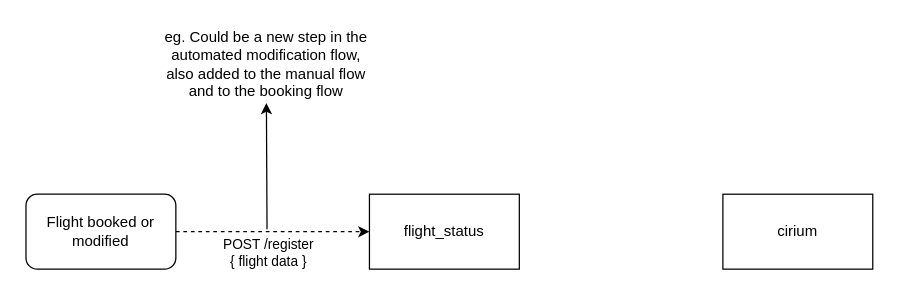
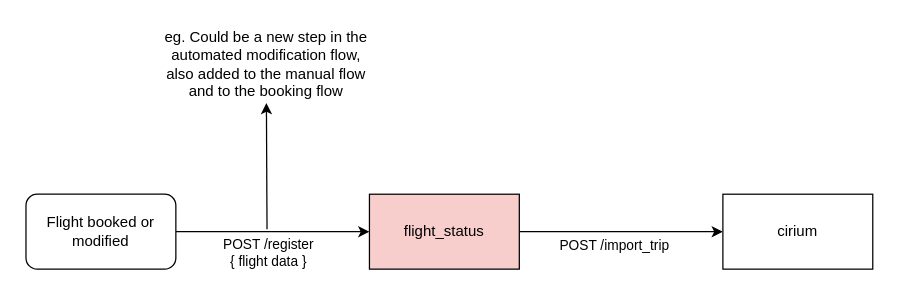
edge "Flight booked or modified" -> "flight_status": style dashed -> solid
node "flight_status": fillcolor #ffffff -> #f8cecc
edge "flight_status" -> "cirium": added, label "POST /import_trip"
